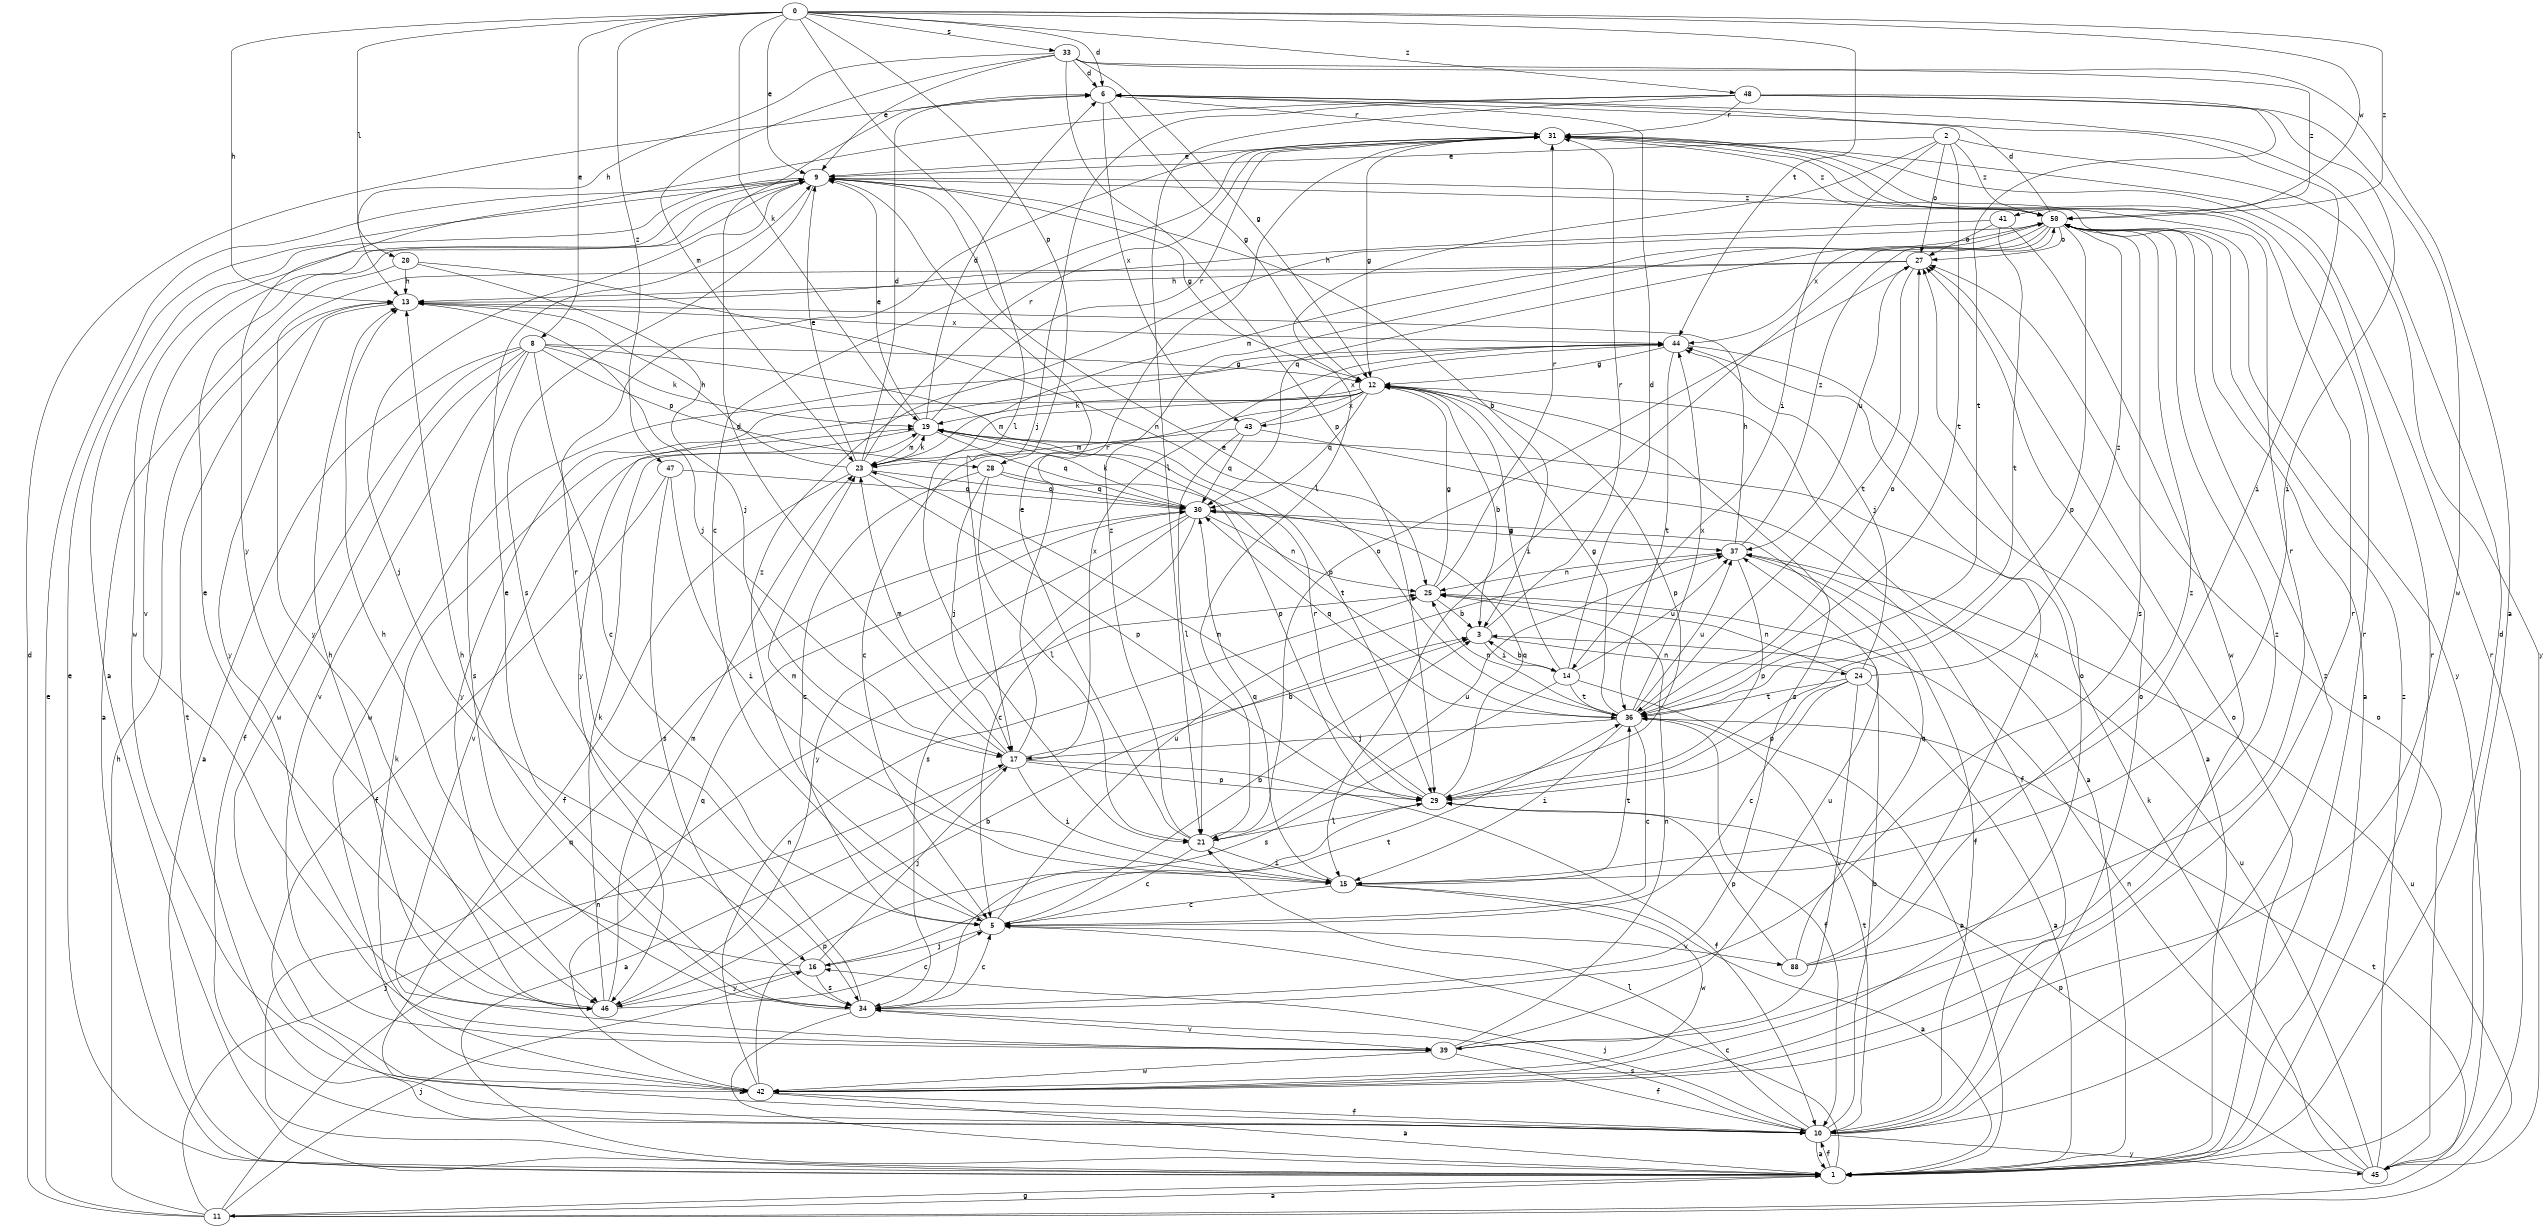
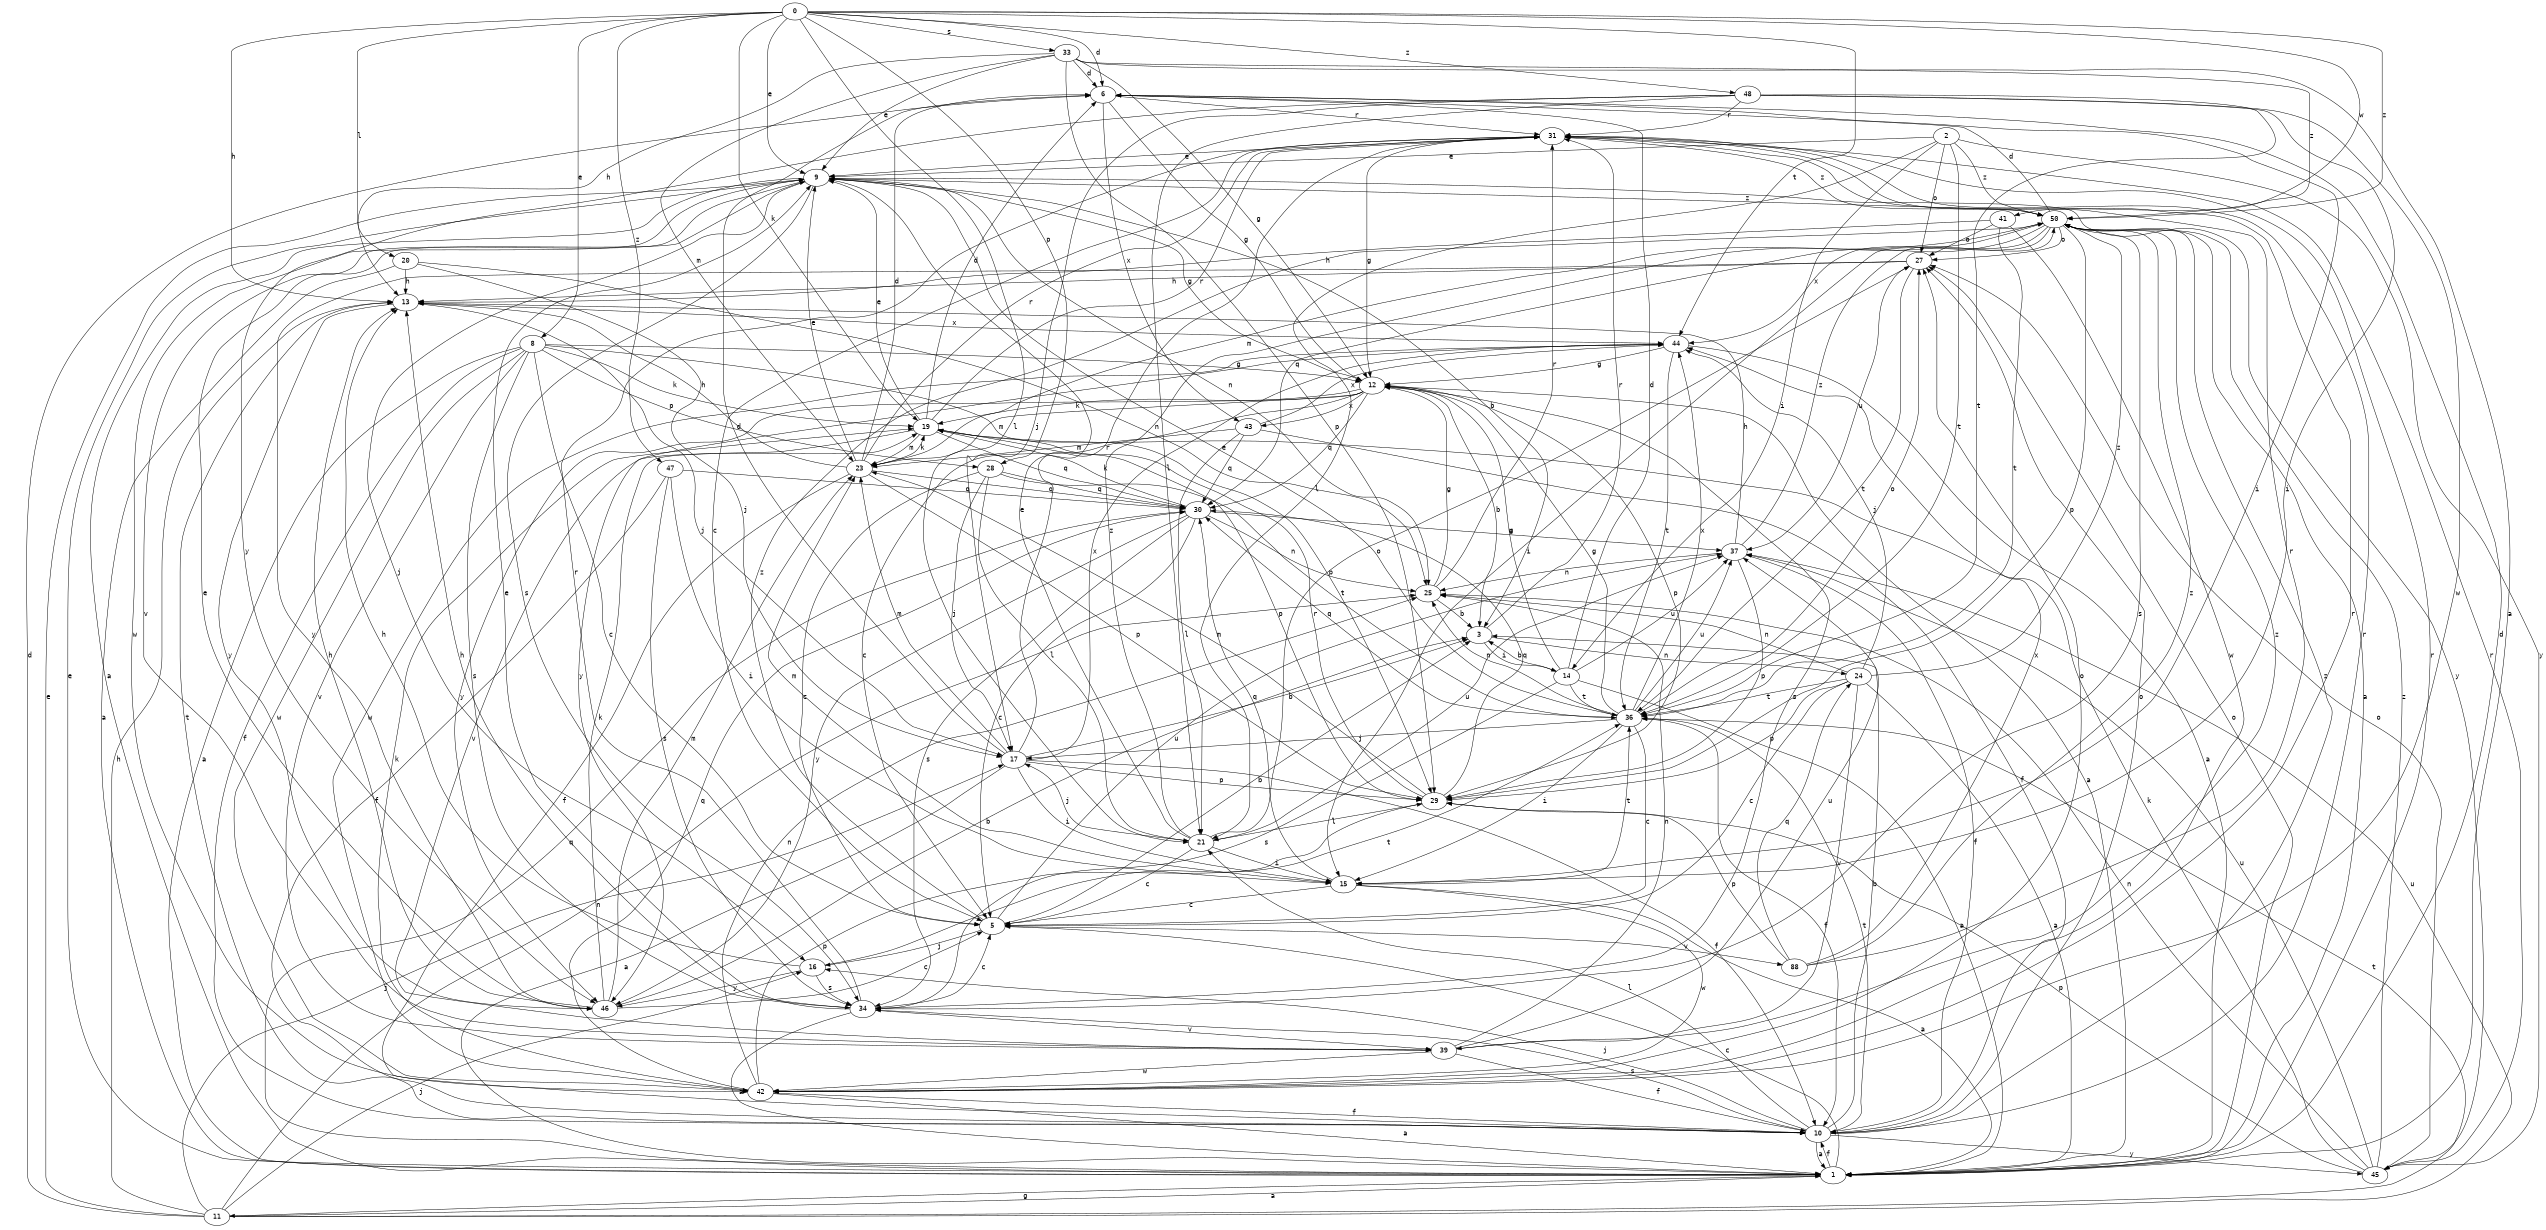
edge "9" -> "25": added, label "n"
edge "88" -> "30": now "88" -> "24"
edge "16" -> "17": now "21" -> "17"
